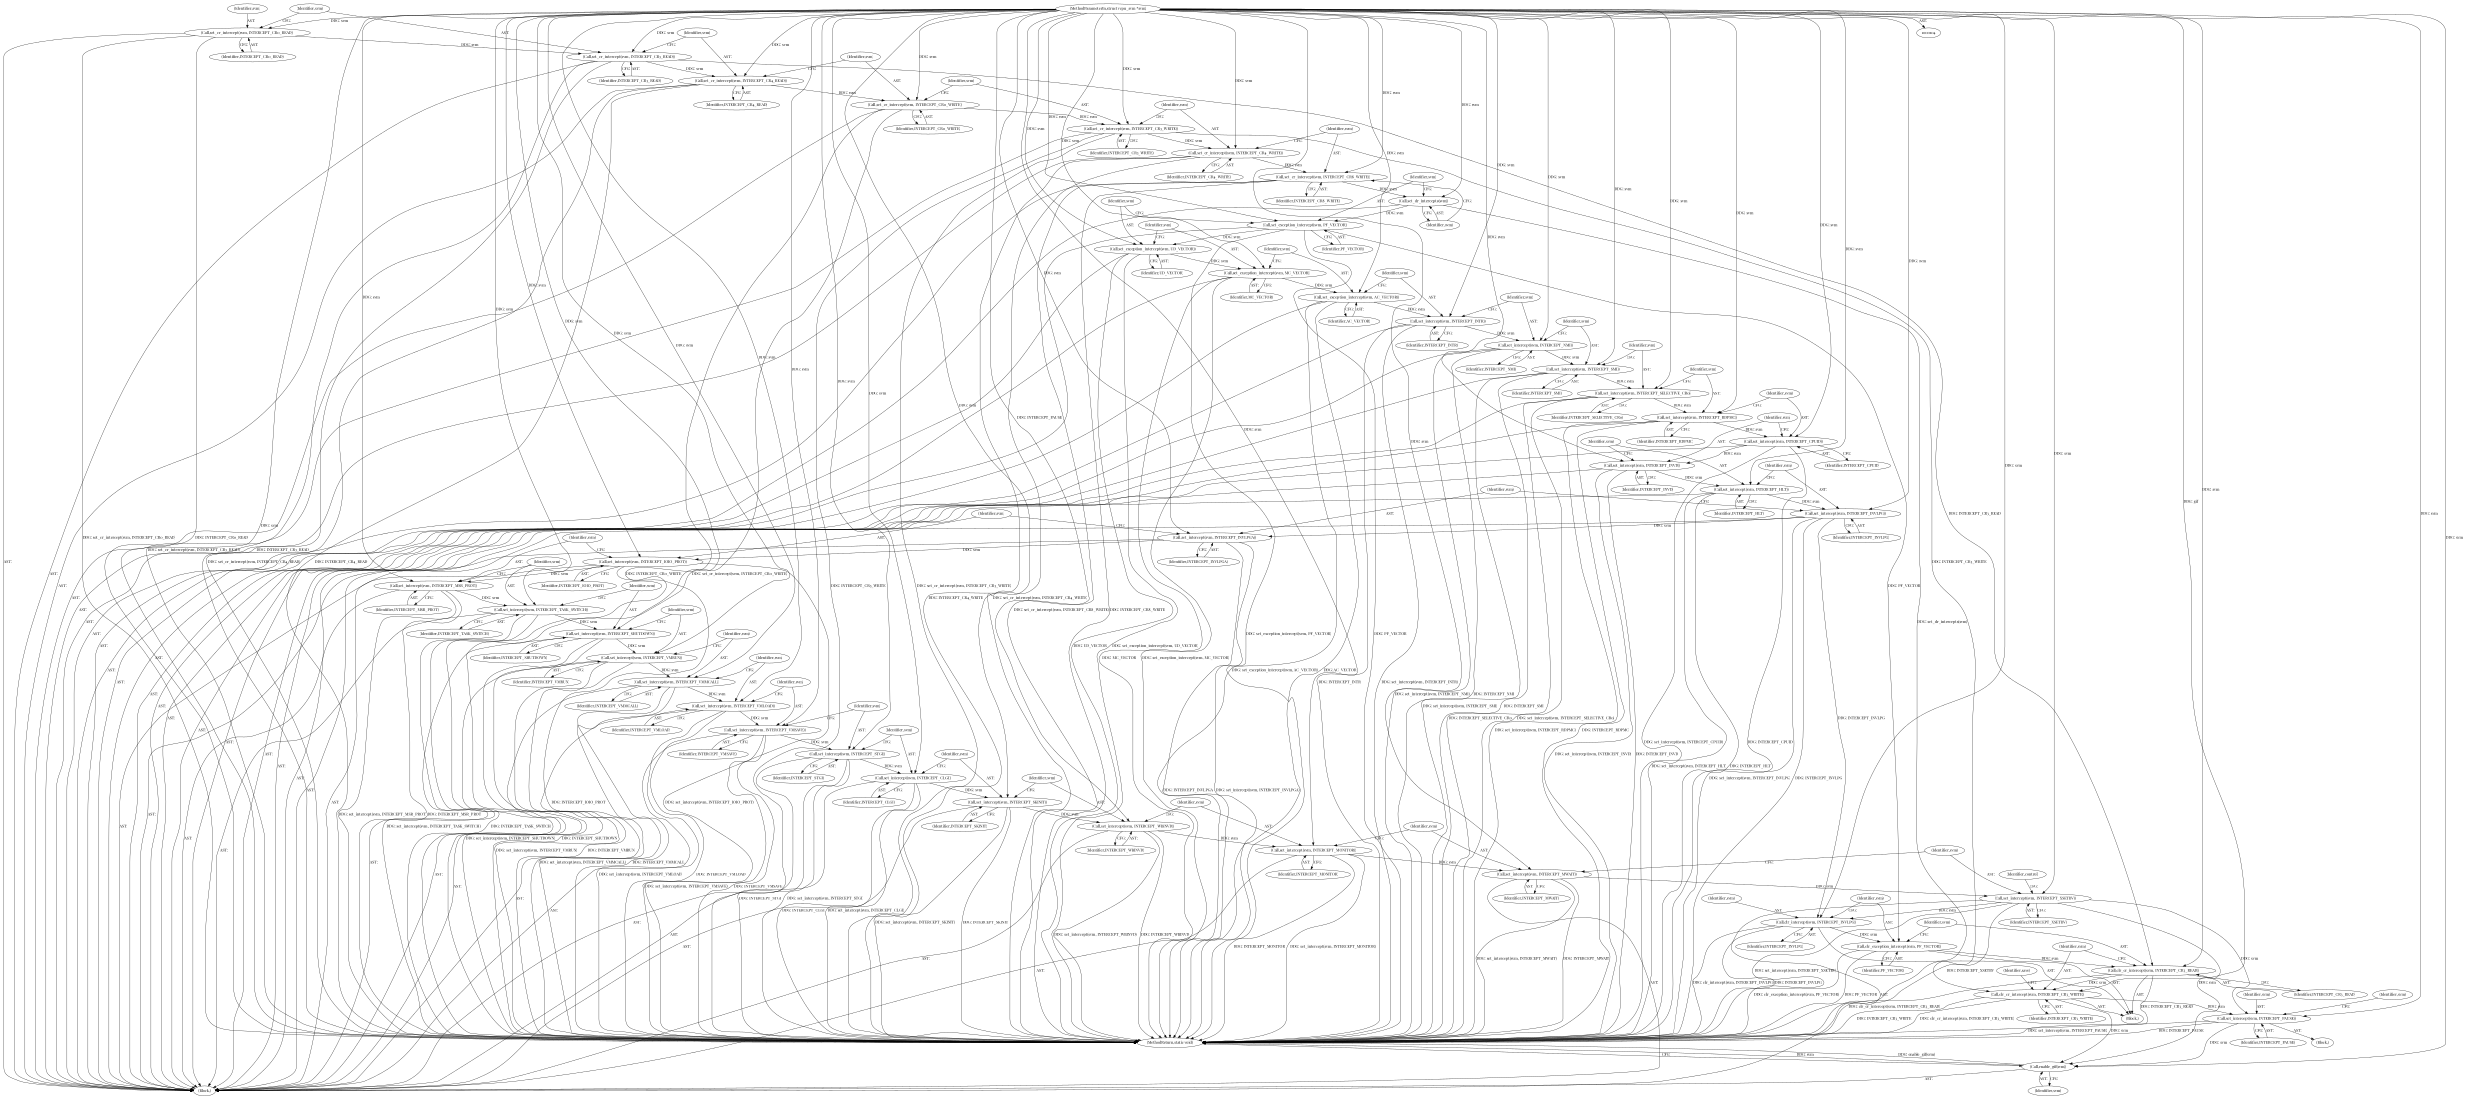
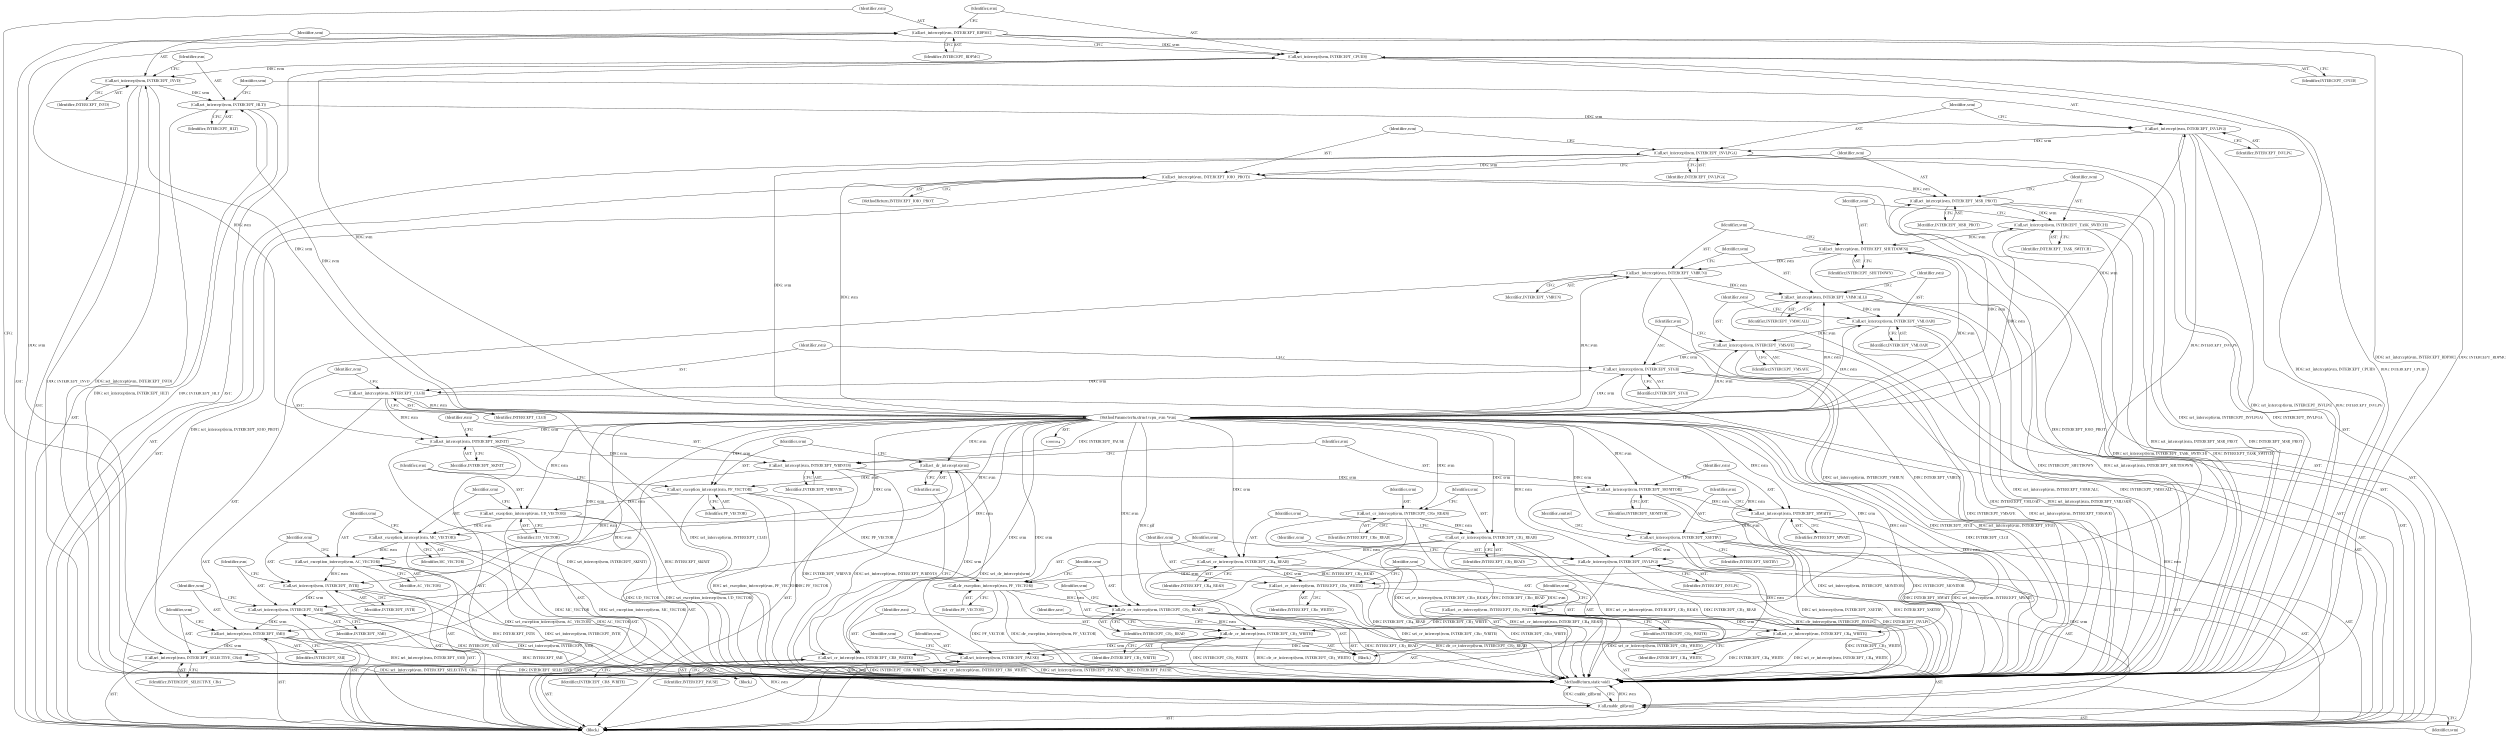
edge "(Identifier,INTERCEPT_CR4_WRITE)" -> "(Call,set_cr_intercept(svm, INTERCEPT_CR4_WRITE))": removed, label "AST:"
edge "(MethodParameterIn,struct vcpu_svm *svm)" -> "(Call,set_intercept(svm, INTERCEPT_CLGI))": reversed
node "(Identifier,INTERCEPT_IOIO_PROT)": label "(Identifier,INTERCEPT_IOIO_PROT)" -> "(MethodReturn,INTERCEPT_IOIO_PROT)"
edge "(Identifier,INTERCEPT_XSETBV)" -> "(Call,set_intercept(svm, INTERCEPT_XSETBV))": removed, label "AST:"
